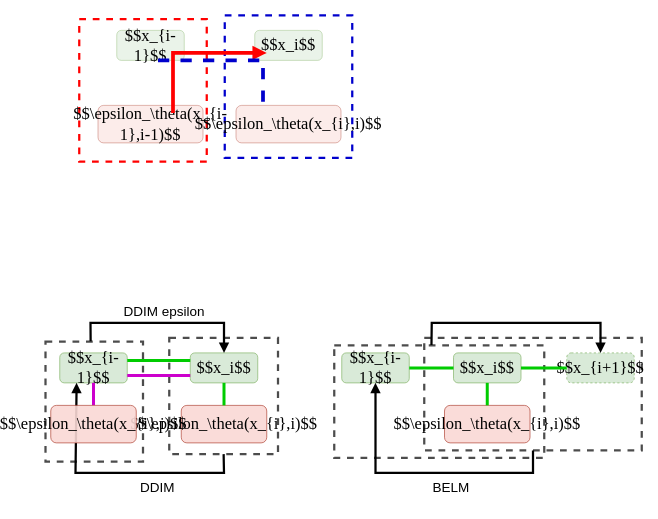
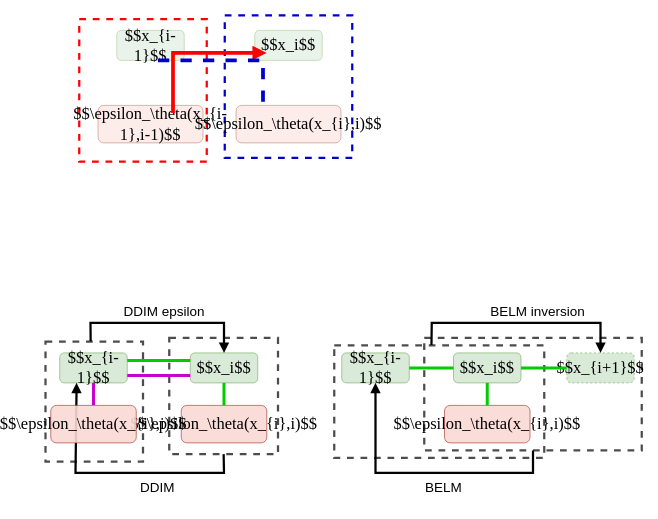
node "BELM inversion": added
node "BELM": moved (452, 488) -> (445, 488)
